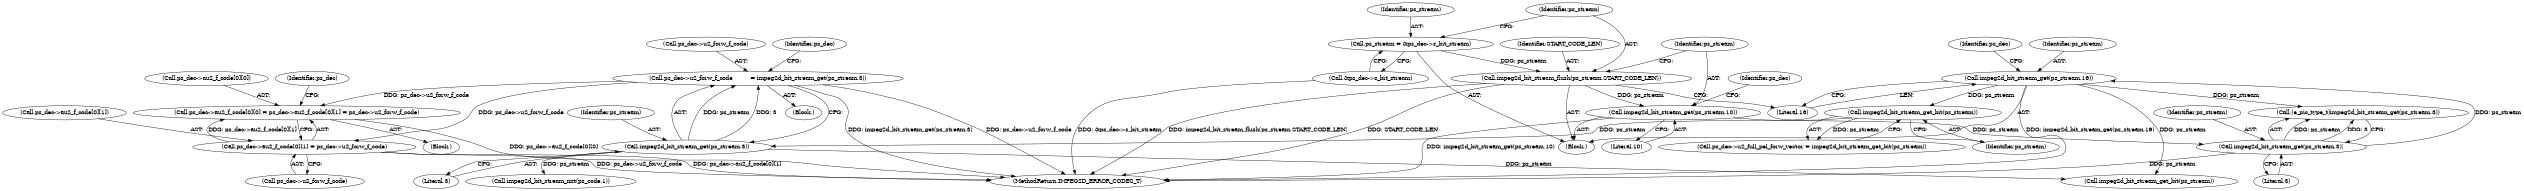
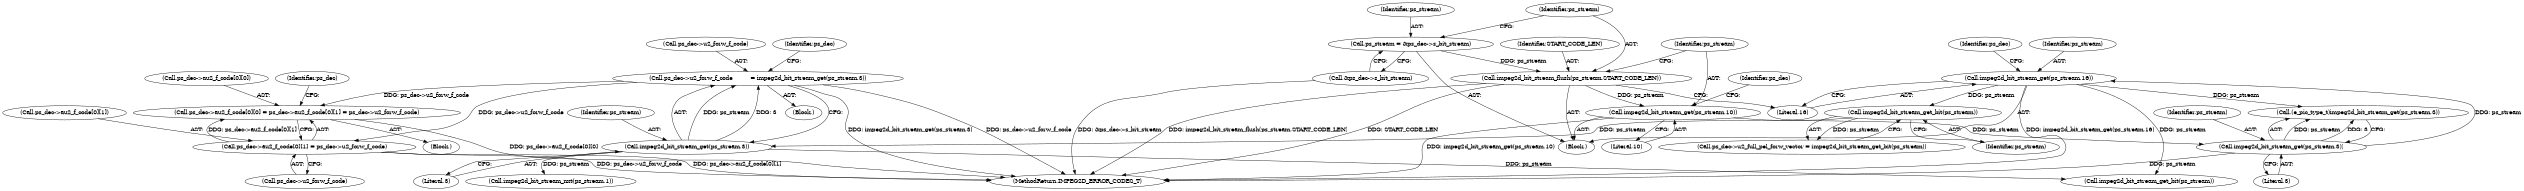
edge "(Literal,16)" -> "(Call,impeg2d_bit_stream_get(ps_stream,16))": label "LEN: " -> "AST: "
node "(Call,impeg2d_bit_stream_nxt(ps_code,1))": label "(Call,impeg2d_bit_stream_nxt(ps_code,1))" -> "(Call,impeg2d_bit_stream_nxt(ps_stream,1))"
